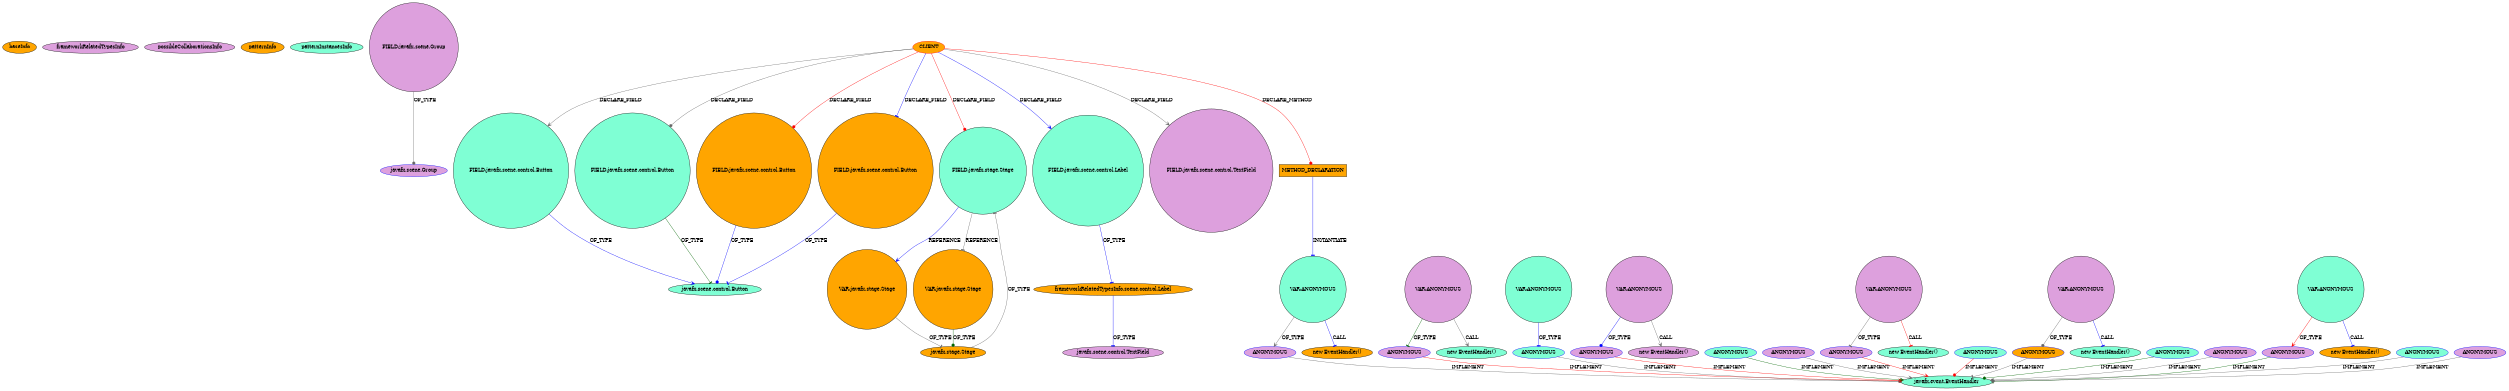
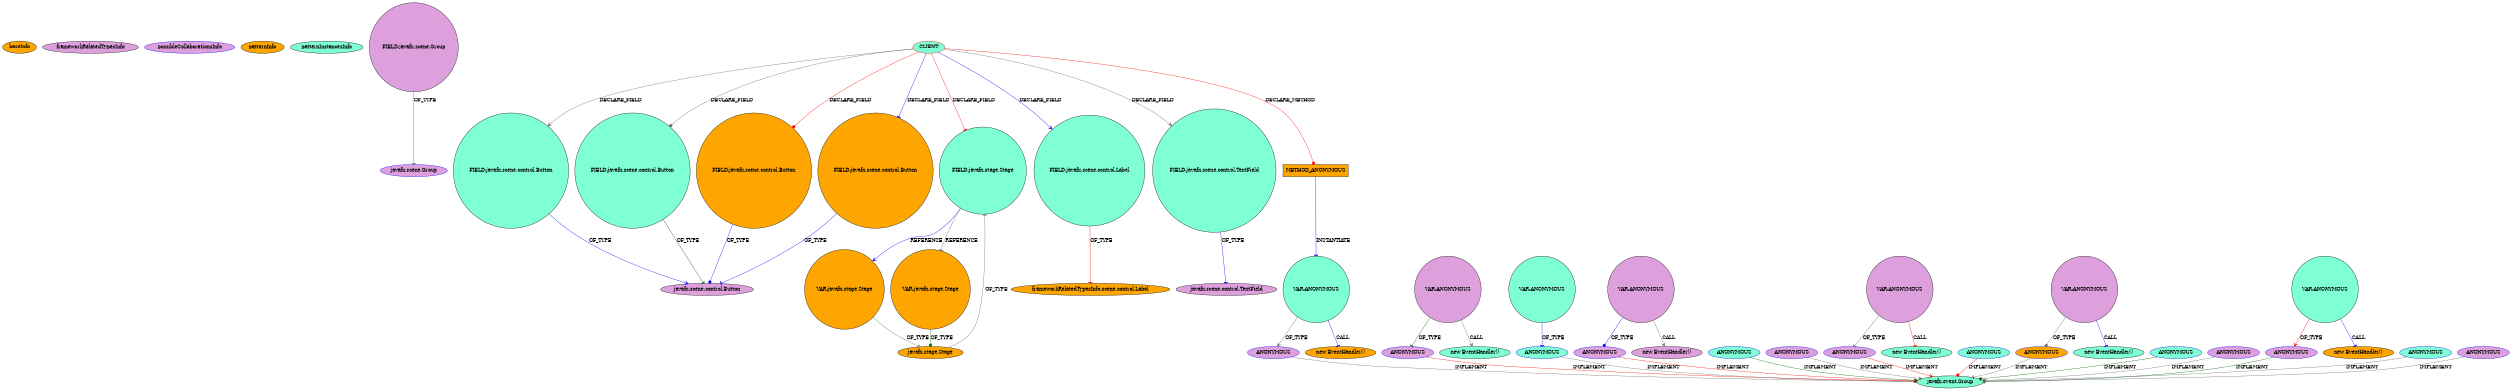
node "possibleCollaborationsInfo": color black -> blue
node "CLIENT": fillcolor orange -> aquamarine
edge "CLIENT" -> "FIELD:javafx.stage.Stage": arrowhead dot -> tee
edge "FIELD:javafx.scene.Group" -> "javafx.scene.Group": arrowhead dot -> tee
node "FIELD:javafx.scene.control.TextField": fillcolor plum -> aquamarine
node "METHOD_DECLARATION": label "METHOD_DECLARATION" -> "METHOD_ANONYMOUS"
edge "FIELD:javafx.scene.control.Label" -> "frameworkRelatedTypesInfo.scene.control.Label": color blue -> red
node "javafx.scene.control.Button": fillcolor aquamarine -> plum
edge "frameworkRelatedTypesInfo.scene.control.Label" -> "javafx.scene.control.TextField": now "FIELD:javafx.scene.control.TextField" -> "javafx.scene.control.TextField"
node "javafx.event.EventHandler": label "javafx.event.EventHandler" -> "javafx.event.Group"
